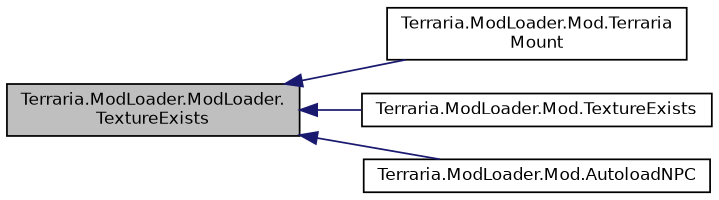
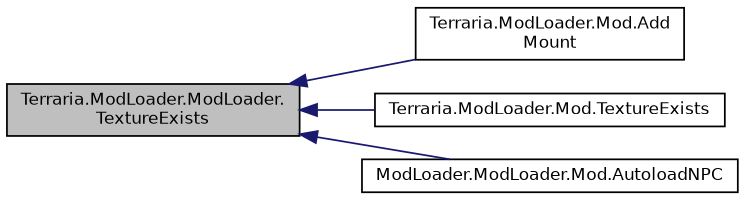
node "Terraria.ModLoader.Mod.Terraria Mount": label "Terraria.ModLoader.Mod.Terraria Mount" -> "Terraria.ModLoader.Mod.Add Mount"
node "Terraria.ModLoader.Mod.AutoloadNPC": label "Terraria.ModLoader.Mod.AutoloadNPC" -> "ModLoader.ModLoader.Mod.AutoloadNPC"
